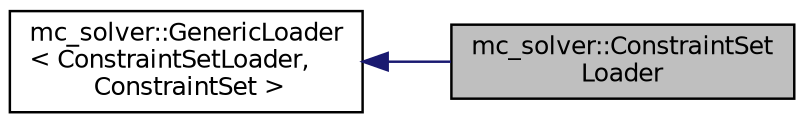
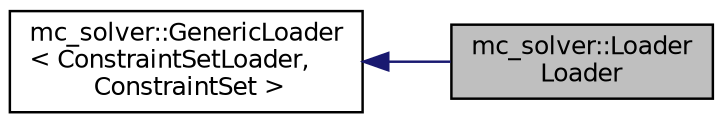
node "mc_solver::ConstraintSet Loader": label "mc_solver::ConstraintSet Loader" -> "mc_solver::Loader Loader"
